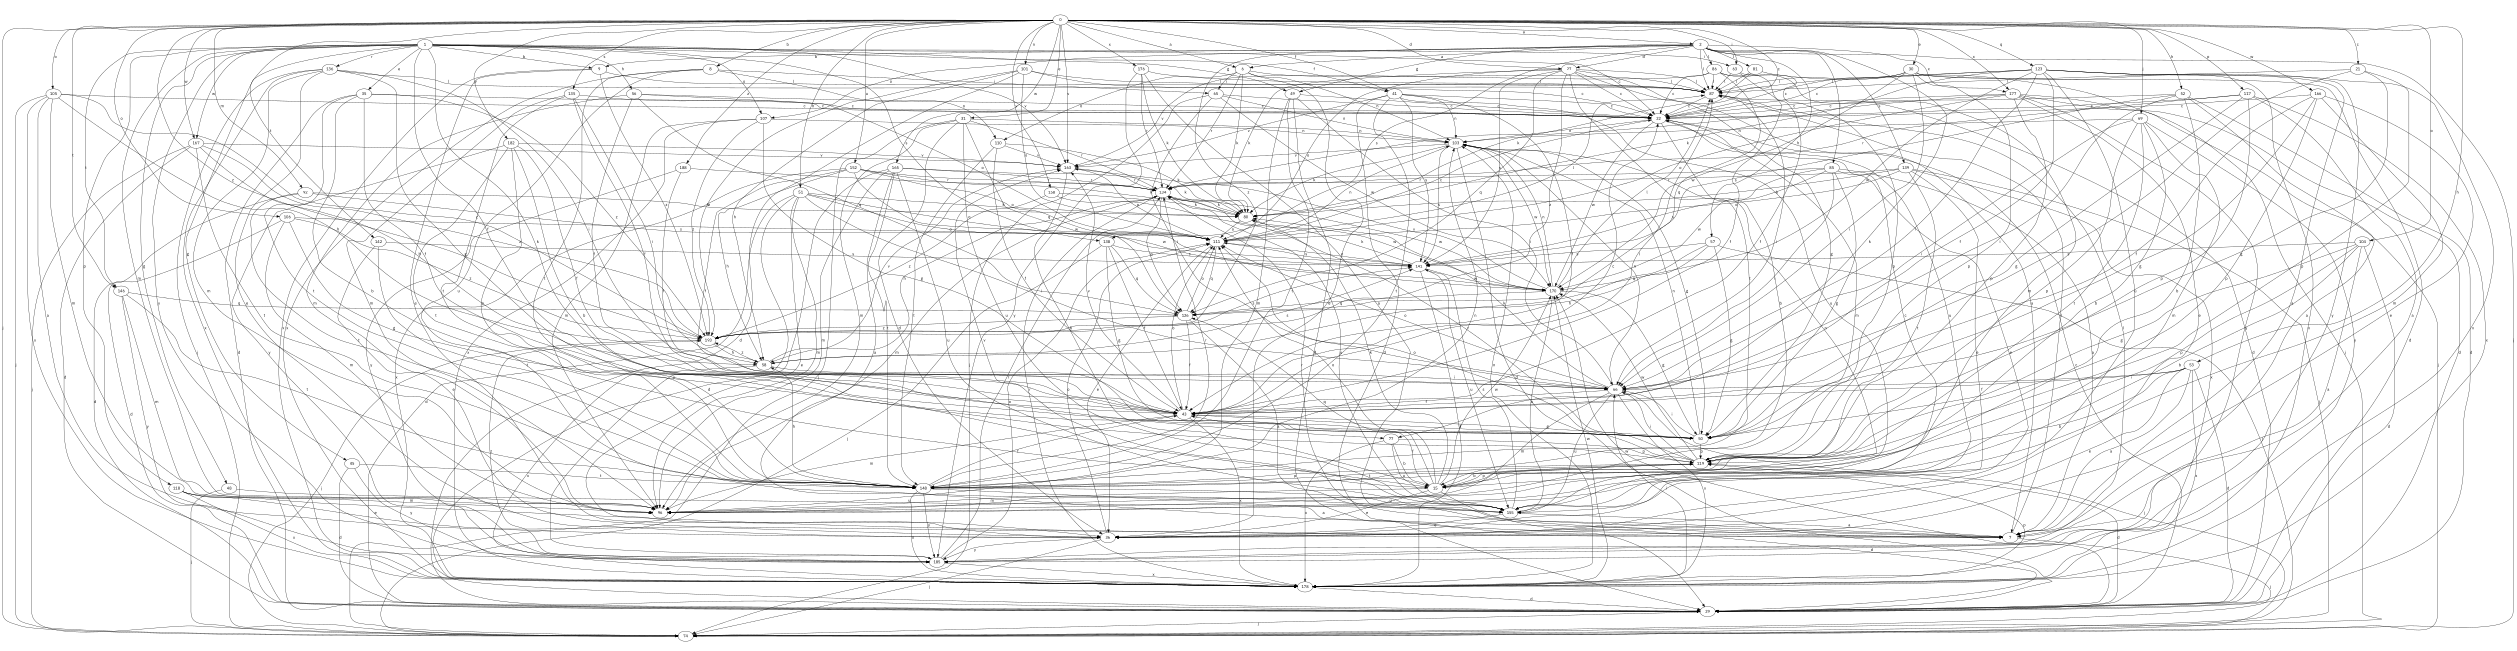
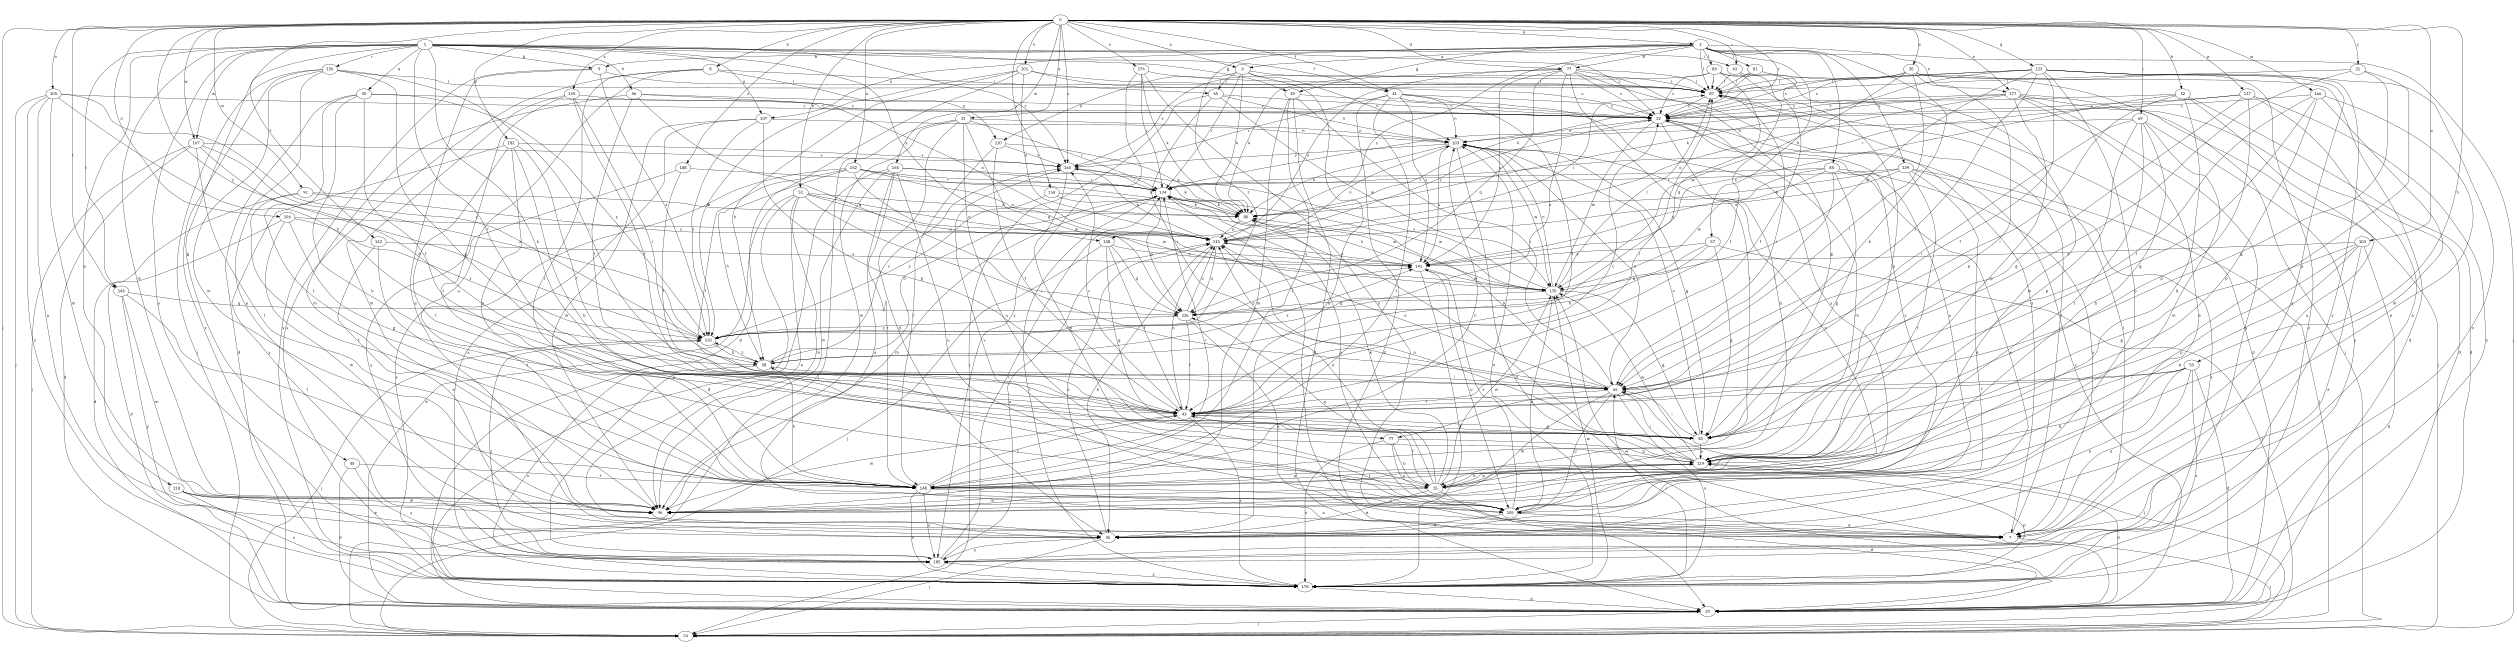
node "48": removed
